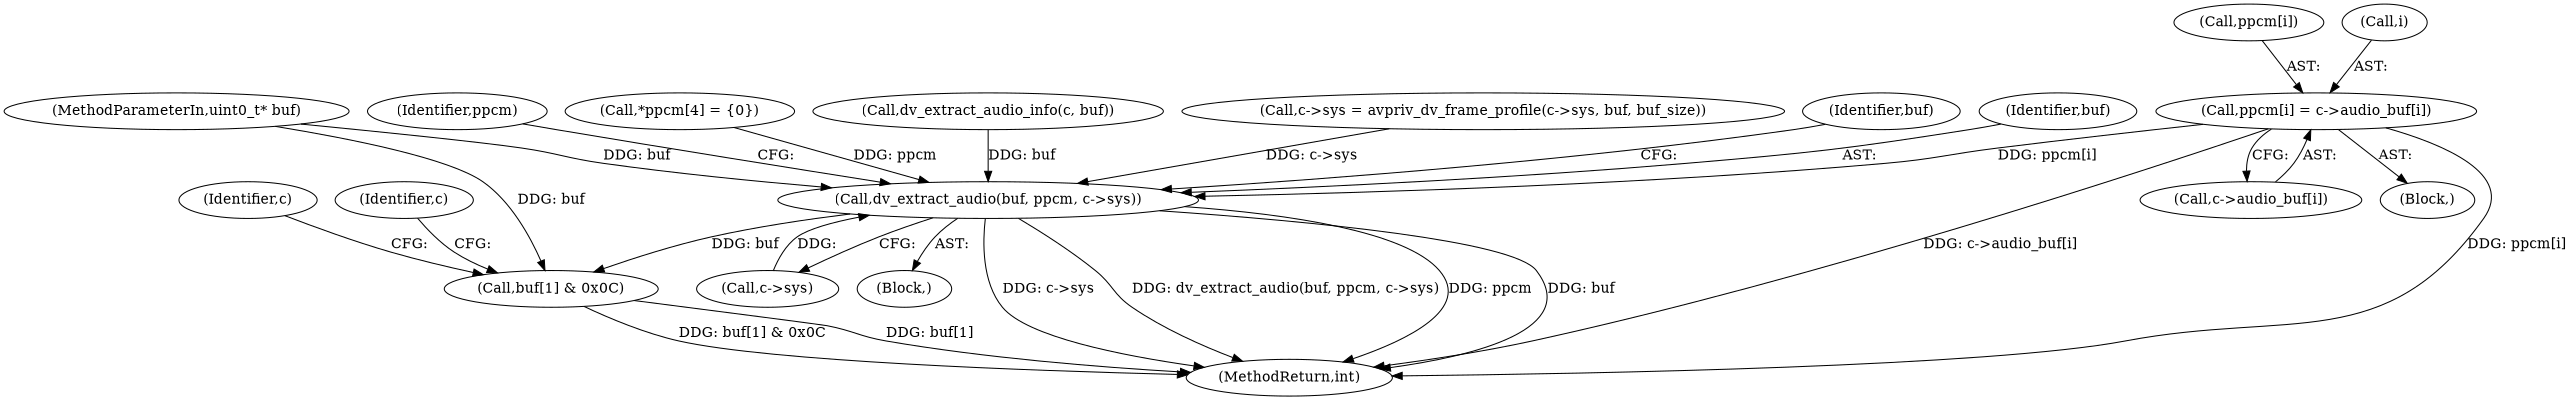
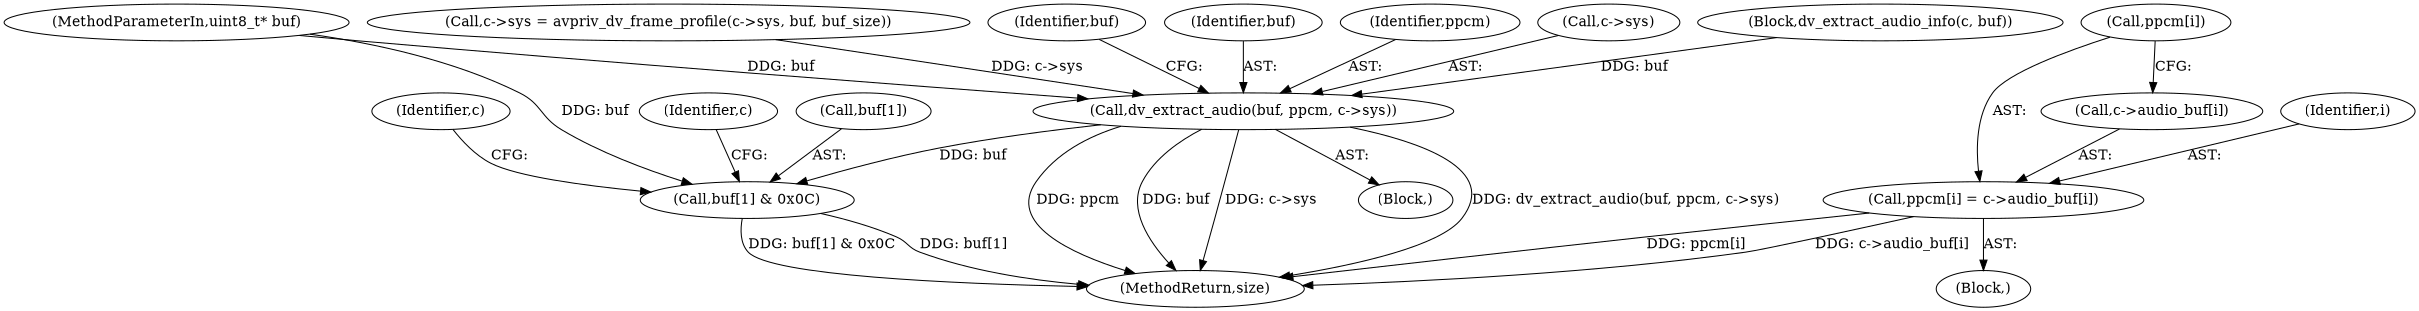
node "(Call,i)": label "(Call,i)" -> "(Identifier,i)"
node "(MethodParameterIn,uint0_t* buf)": label "(MethodParameterIn,uint0_t* buf)" -> "(MethodParameterIn,uint8_t* buf)"
node "(Call,*ppcm[4] = {0})": removed
node "(Call,buf[1])": added
node "(Call,dv_extract_audio_info(c, buf))": label "(Call,dv_extract_audio_info(c, buf))" -> "(Block,dv_extract_audio_info(c, buf))"
edge "(Call,ppcm[i] = c->audio_buf[i])" -> "(Call,c->audio_buf[i])": now "(Call,ppcm[i])" -> "(Call,c->audio_buf[i])"
edge "(Identifier,ppcm)" -> "(Call,dv_extract_audio(buf, ppcm, c->sys))": label "CFG: " -> "AST: "
edge "(Call,ppcm[i] = c->audio_buf[i])" -> "(Call,dv_extract_audio(buf, ppcm, c->sys))": removed, label "DDG: ppcm[i]"
edge "(Call,dv_extract_audio(buf, ppcm, c->sys))" -> "(Call,c->sys)": removed, label "CFG:"
edge "(Call,c->sys)" -> "(Call,dv_extract_audio(buf, ppcm, c->sys))": label "DDG: " -> "AST: "
node "(MethodReturn,int)": label "(MethodReturn,int)" -> "(MethodReturn,size)"
